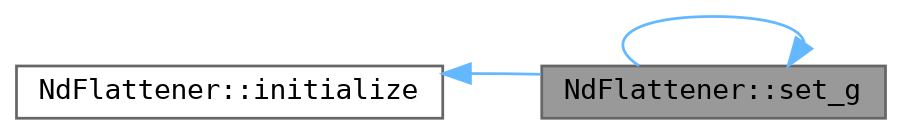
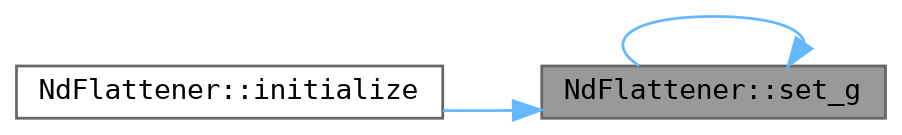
edge "NdFlattener::set_g" -> "NdFlattener::initialize": reversed
